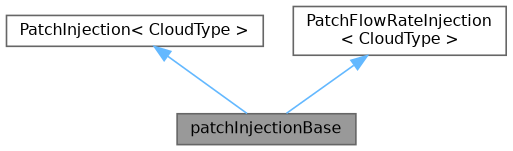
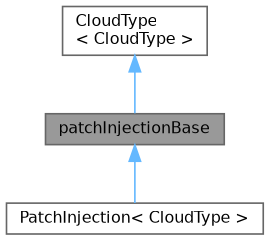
node "PatchFlowRateInjection < CloudType >": label "PatchFlowRateInjection < CloudType >" -> "CloudType < CloudType >"
edge "patchInjectionBase" -> "PatchInjection< CloudType >": reversed
